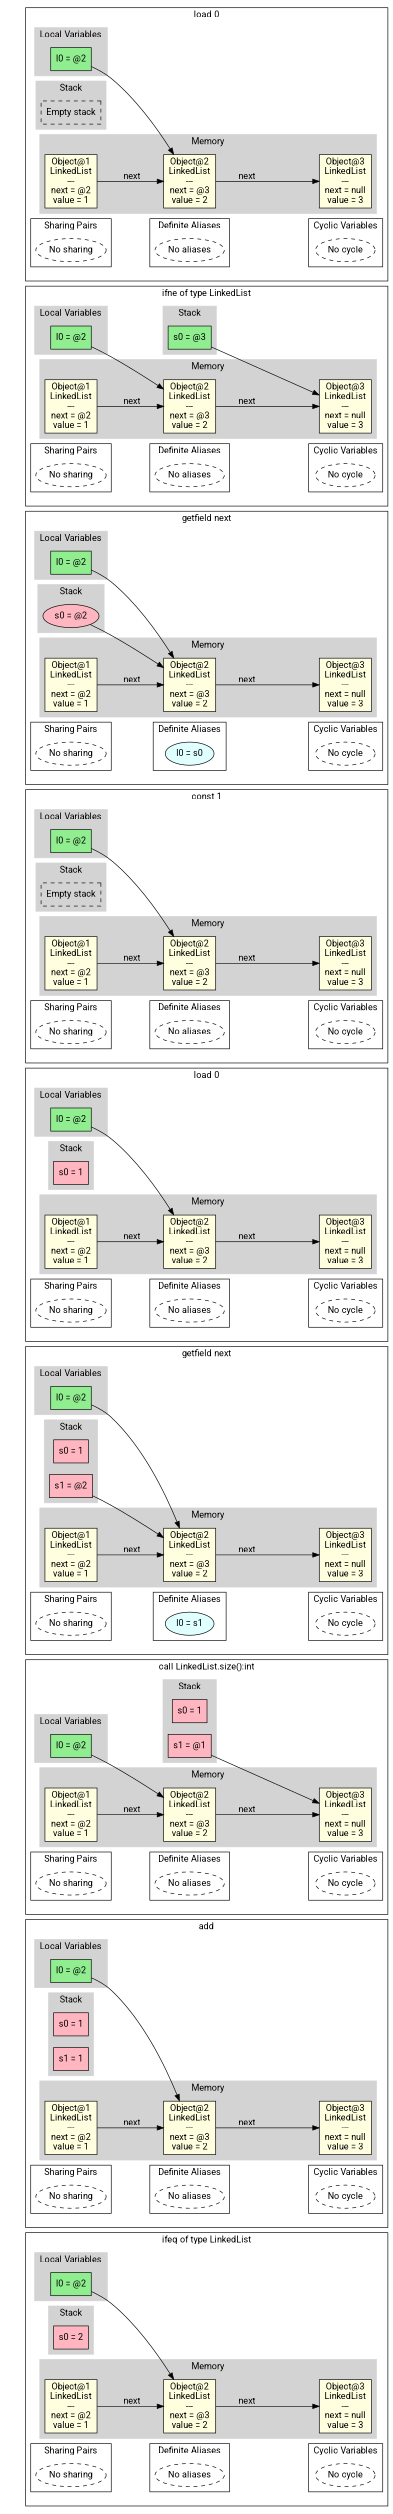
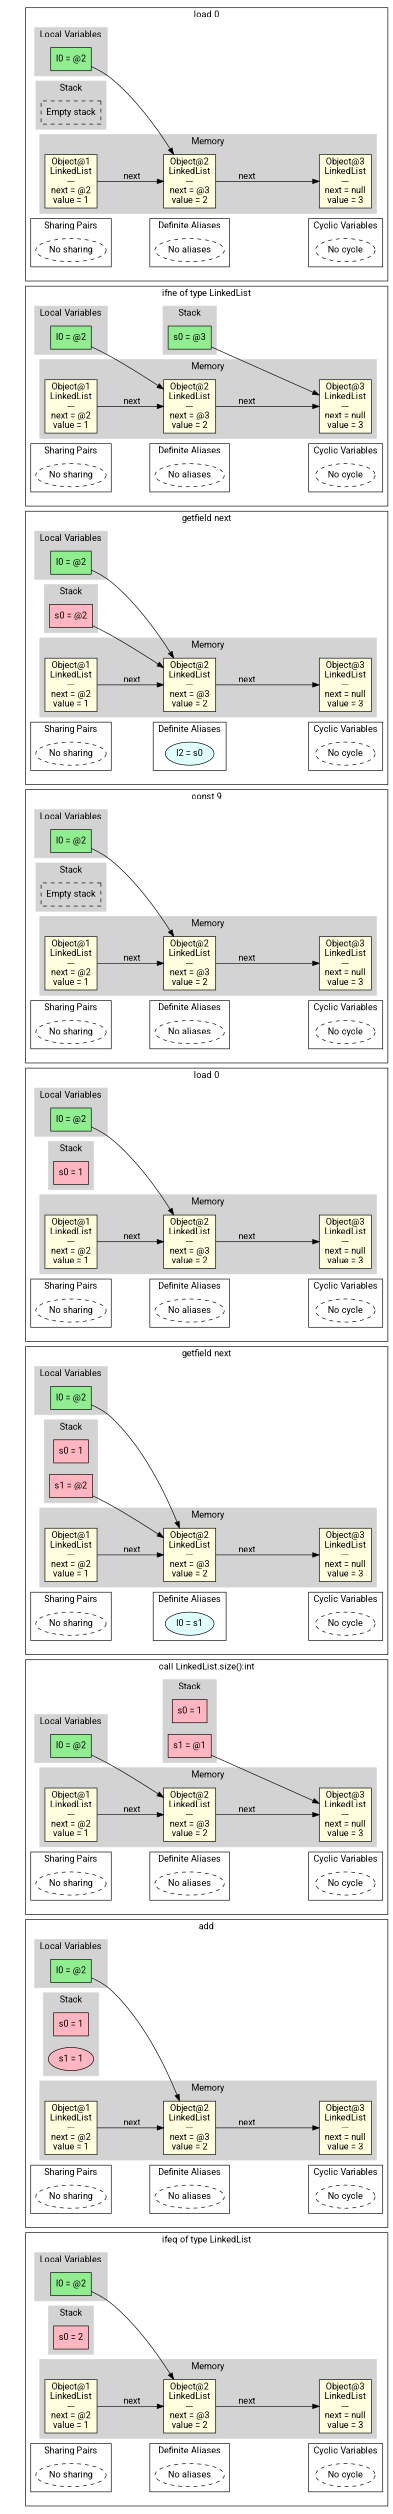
node "s0 = @2": shape ellipse -> box
node "l0 = s0": label "l0 = s0" -> "l2 = s0"
cluster "const 1": label "const 1" -> "const 9"
node "s1 = 1": shape box -> ellipse
